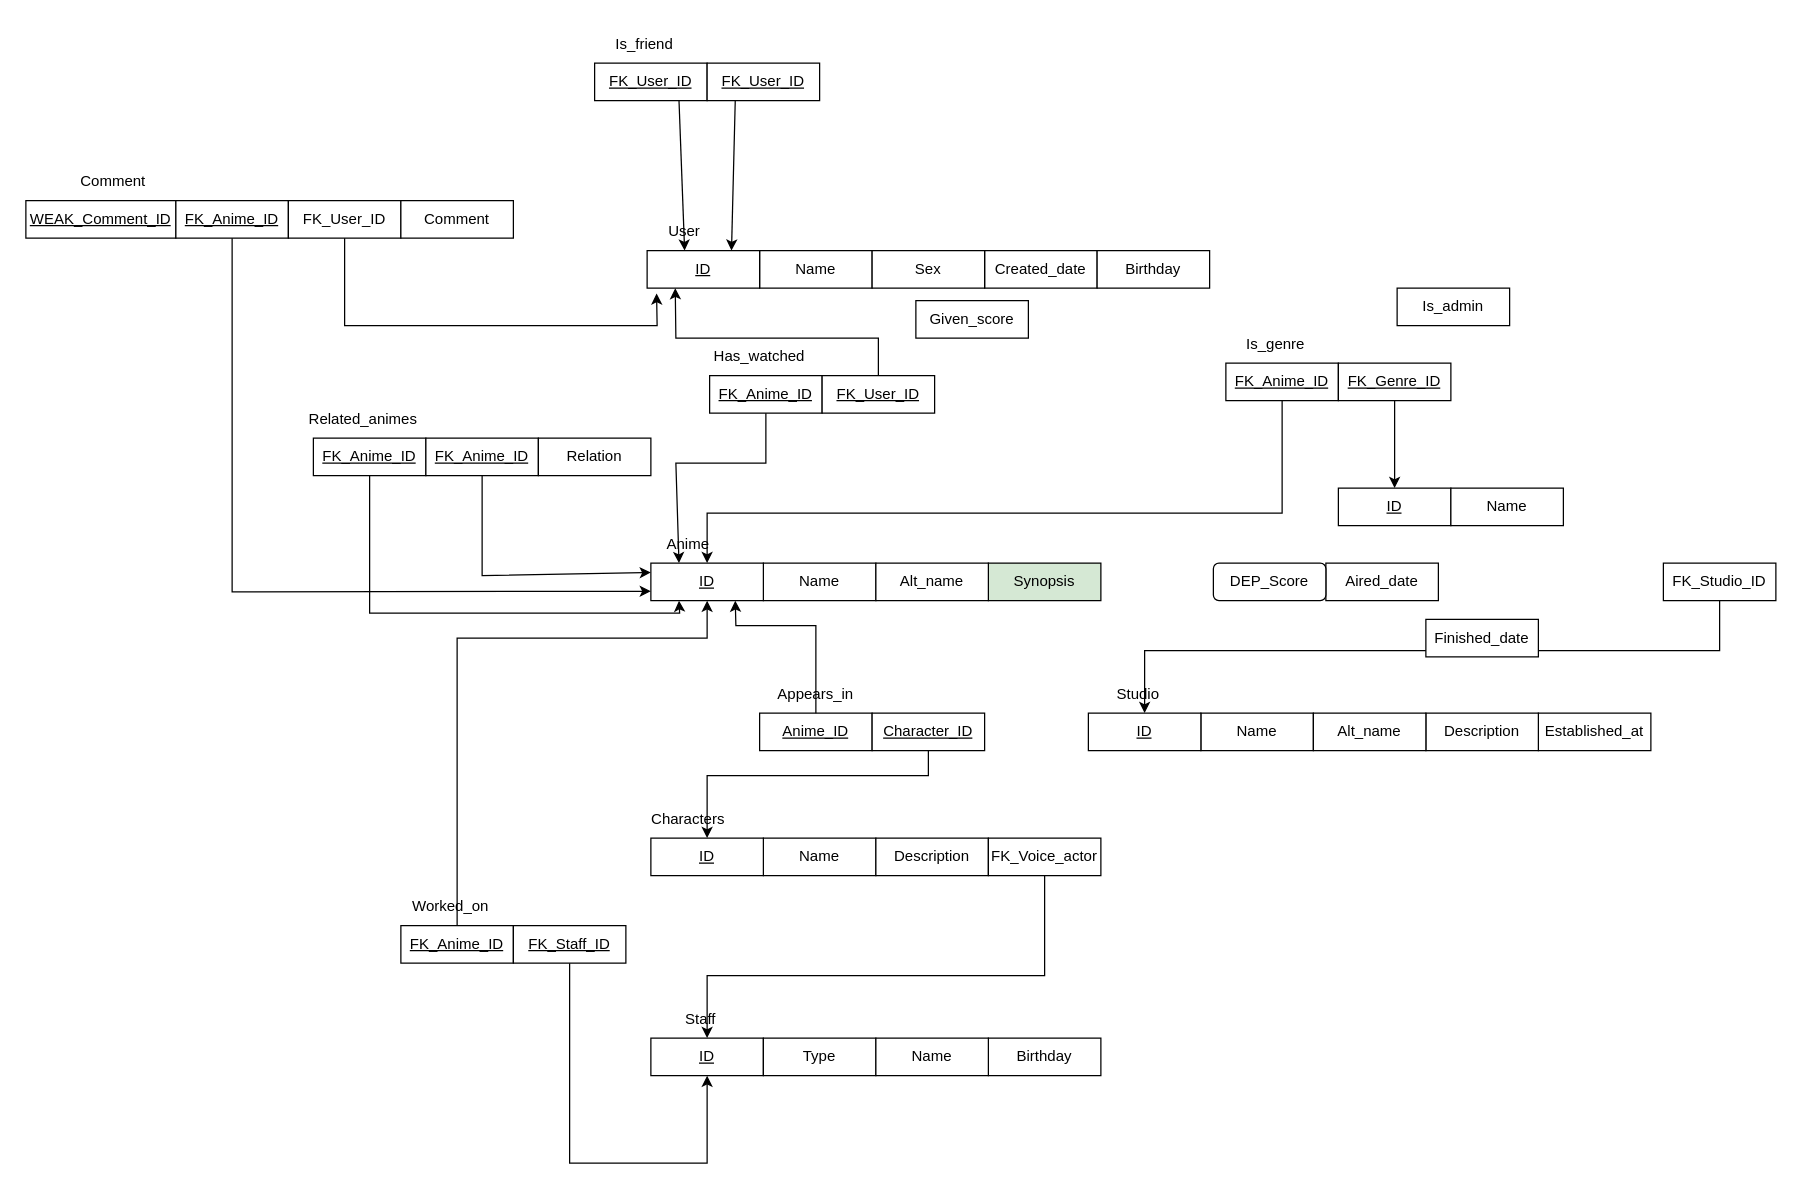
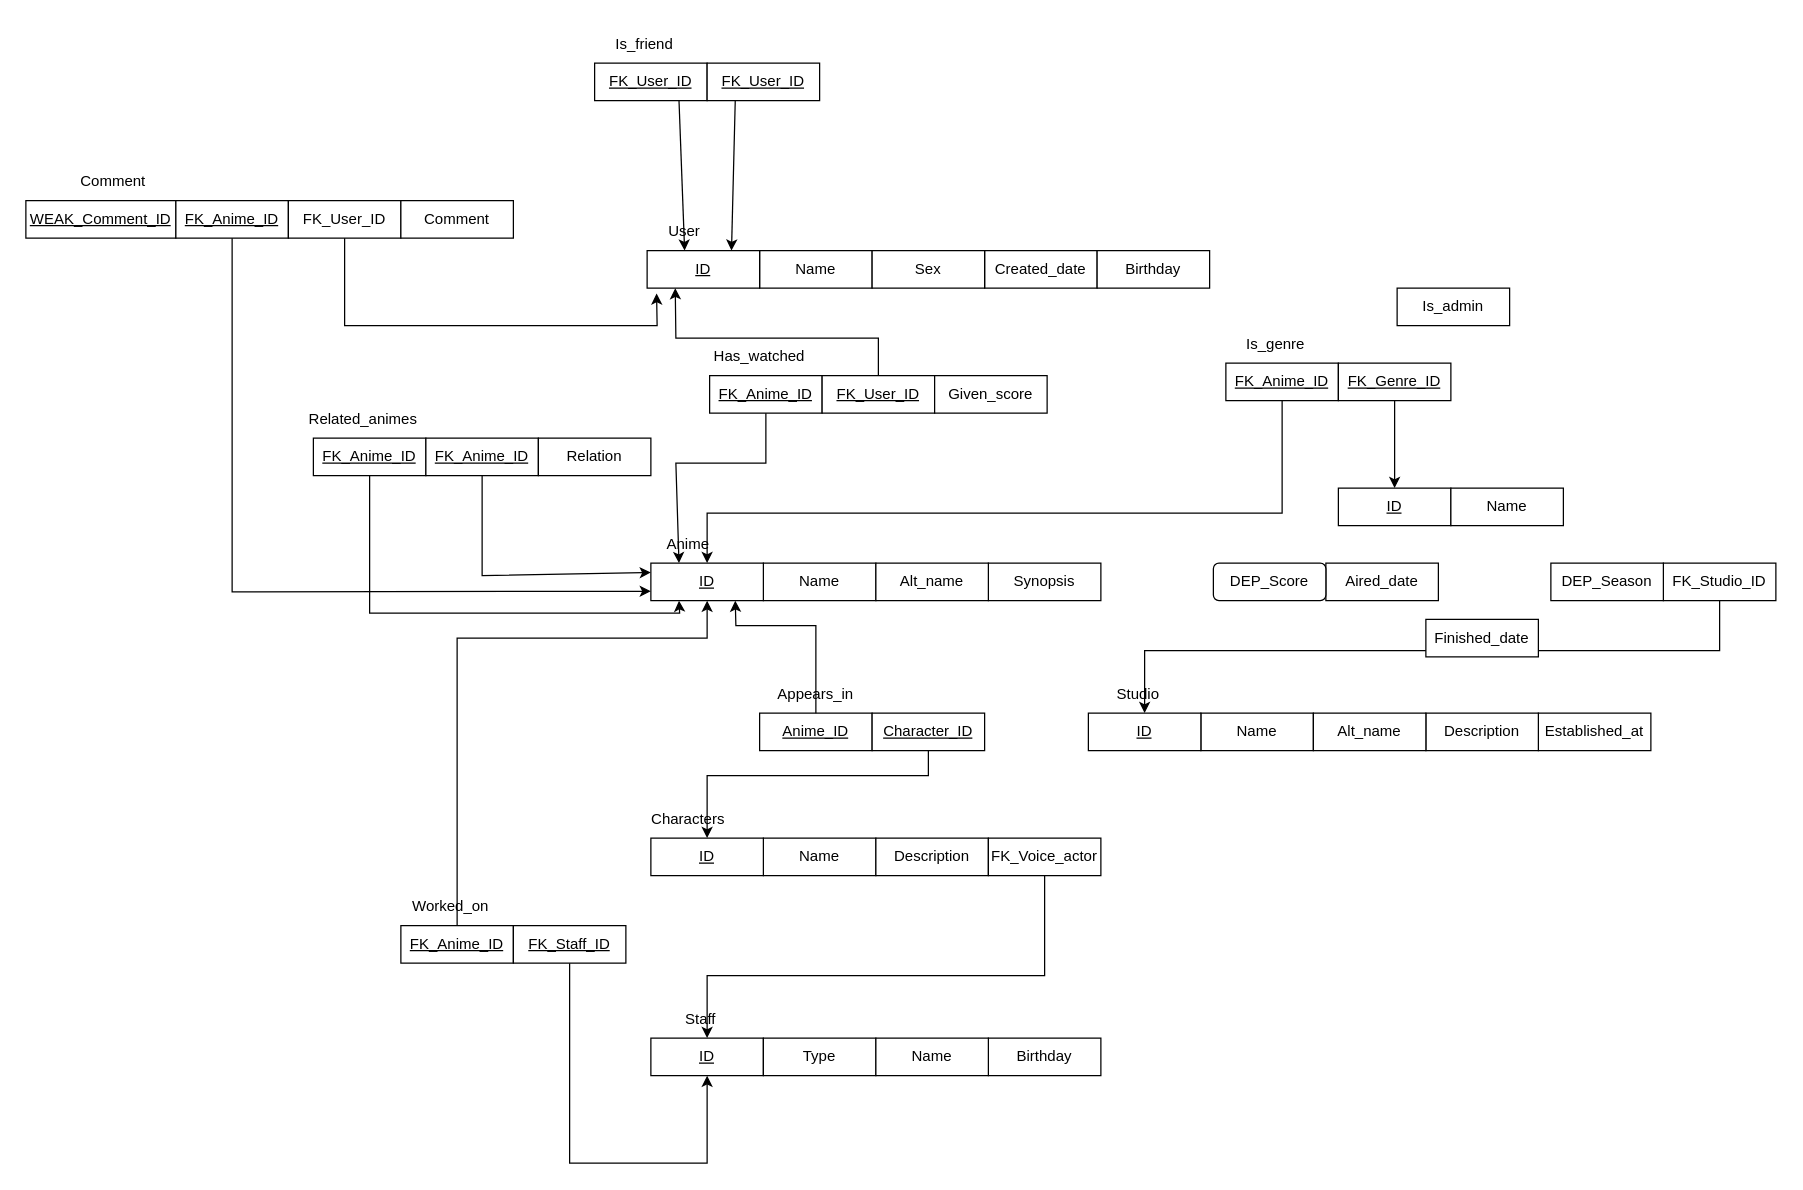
node "Given_score": moved (972, 319) -> (991, 394)
node "Synopsis": fillcolor #d5e8d4 -> #ffffff
node "DEP_Season": added
